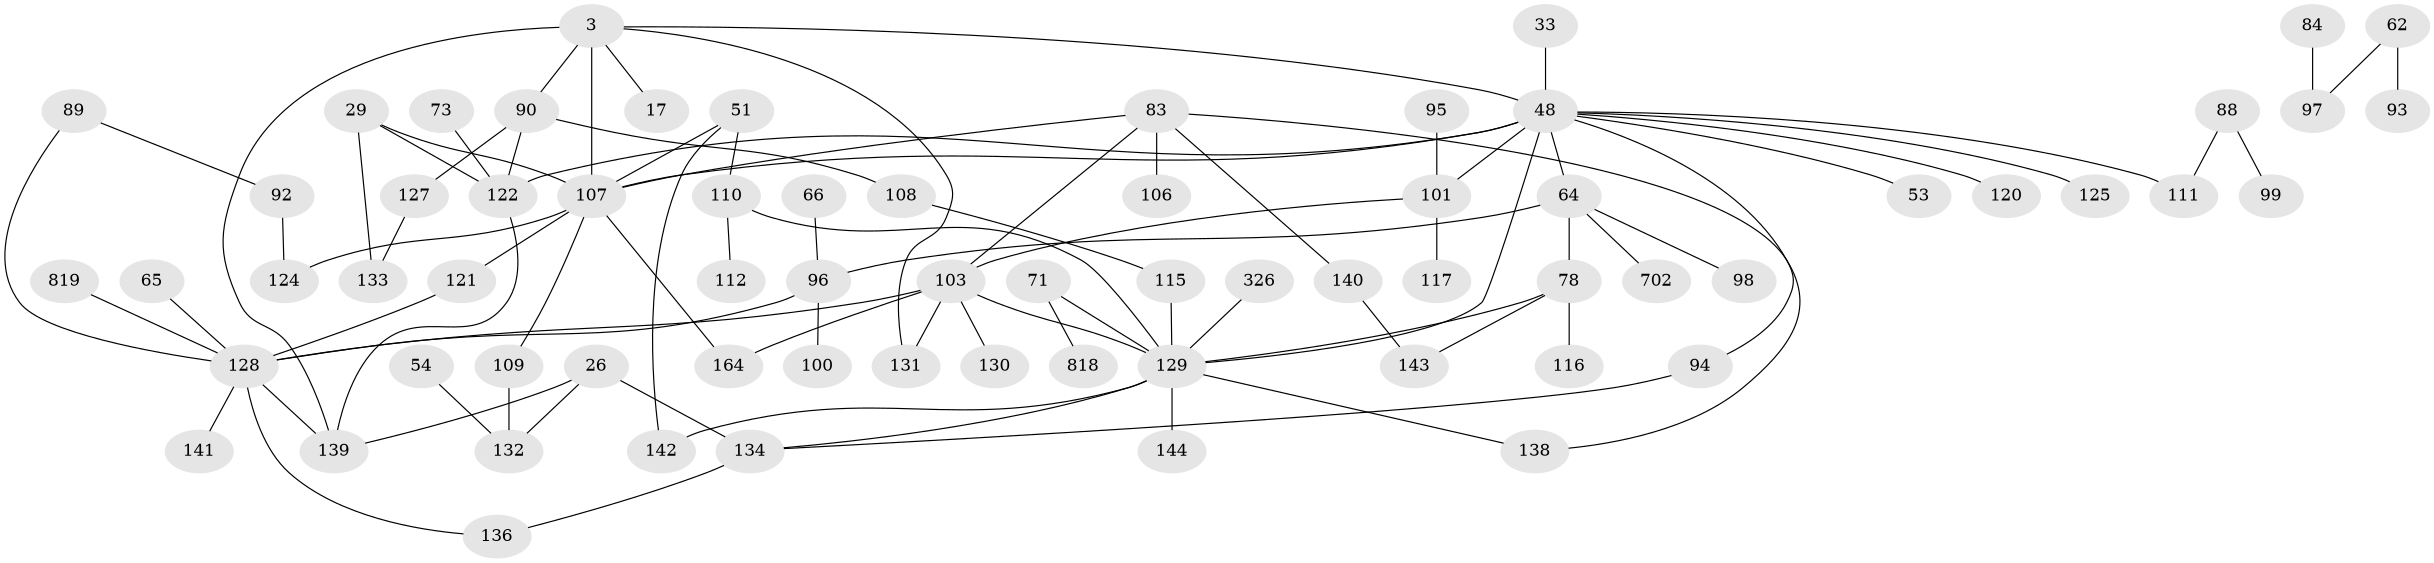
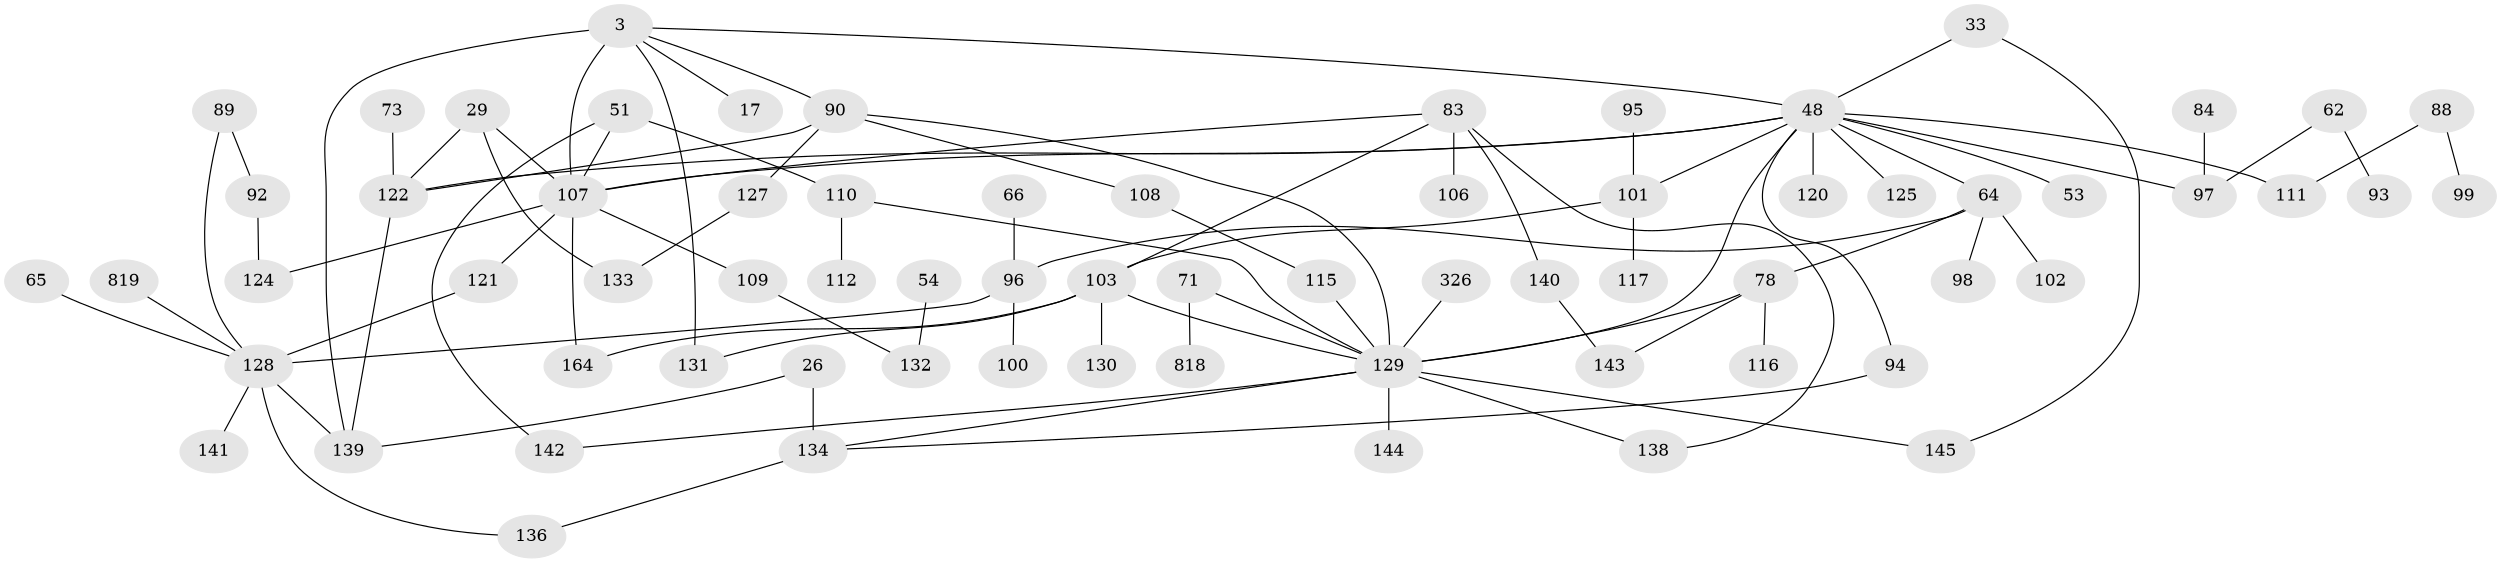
edge "48" -- "97": added
edge "90" -- "129": added
node "702": label "702" -> "102"
edge "103" -- "128": removed
edge "26" -- "132": removed
node "145": added
